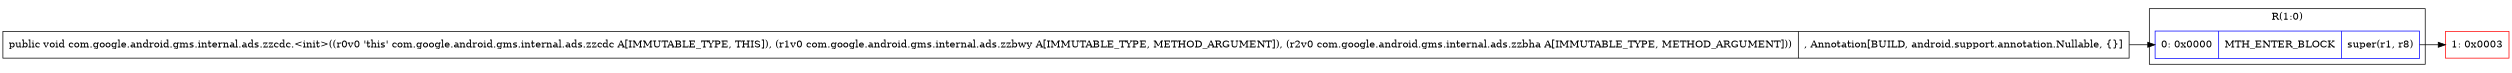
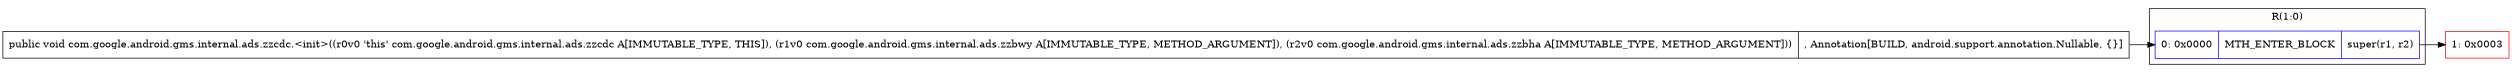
node "0: 0x0000": text "super(r1, r8)" -> "super(r1, r2)"
